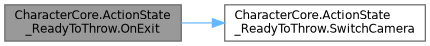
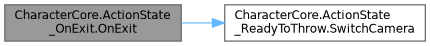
node "CharacterCore.ActionState _ReadyToThrow.OnExit": label "CharacterCore.ActionState _ReadyToThrow.OnExit" -> "CharacterCore.ActionState _OnExit.OnExit"
